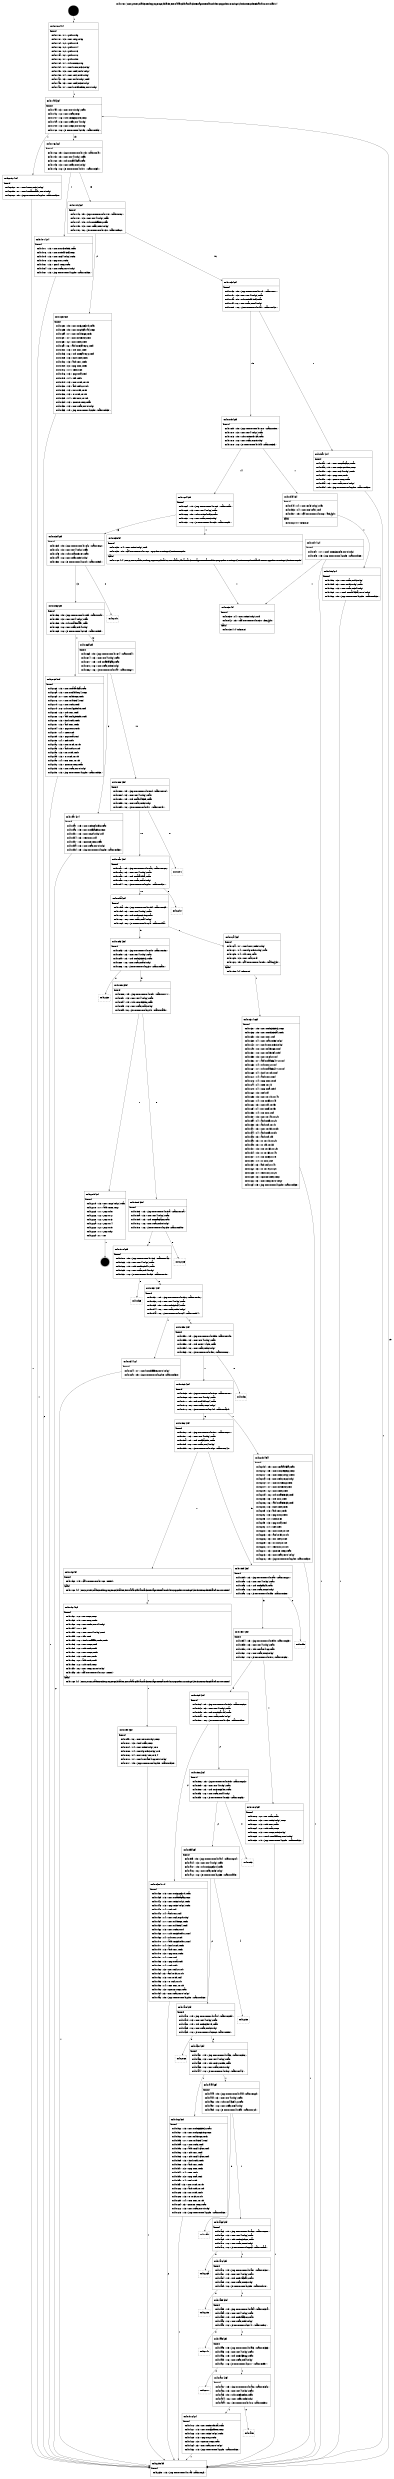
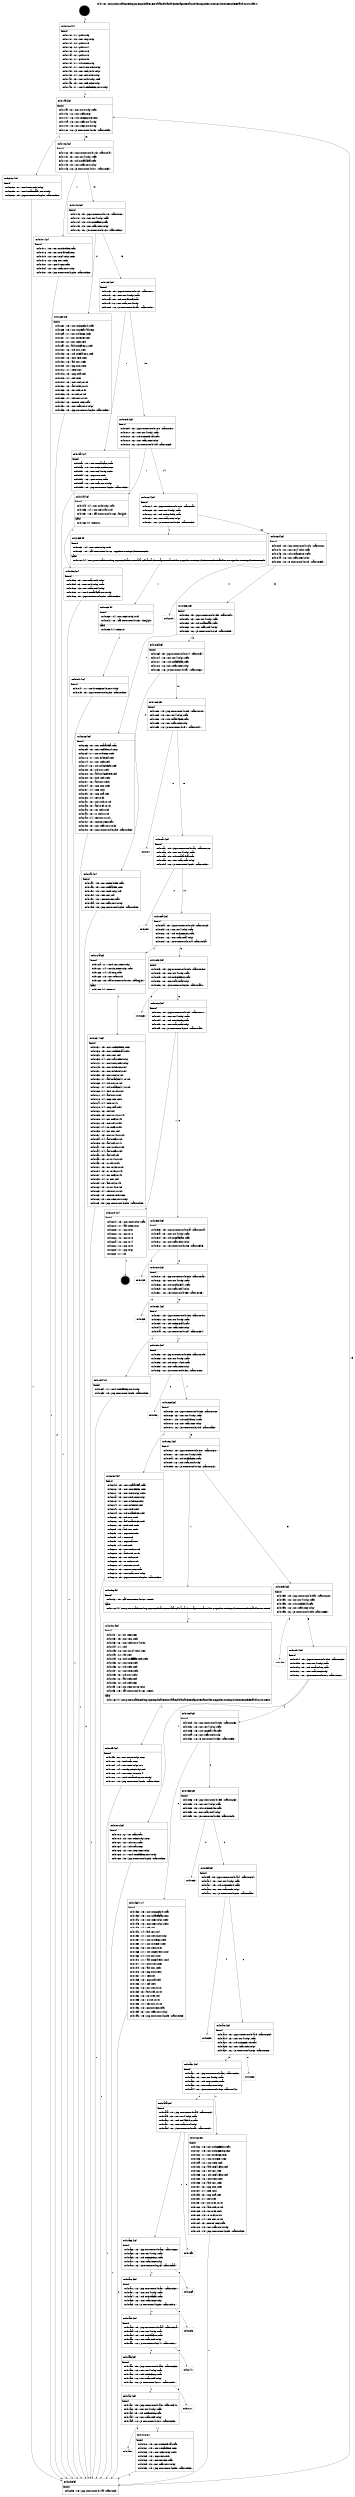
edge "0x401e47 [12]" -> "0x401e3e [9]": reversed
